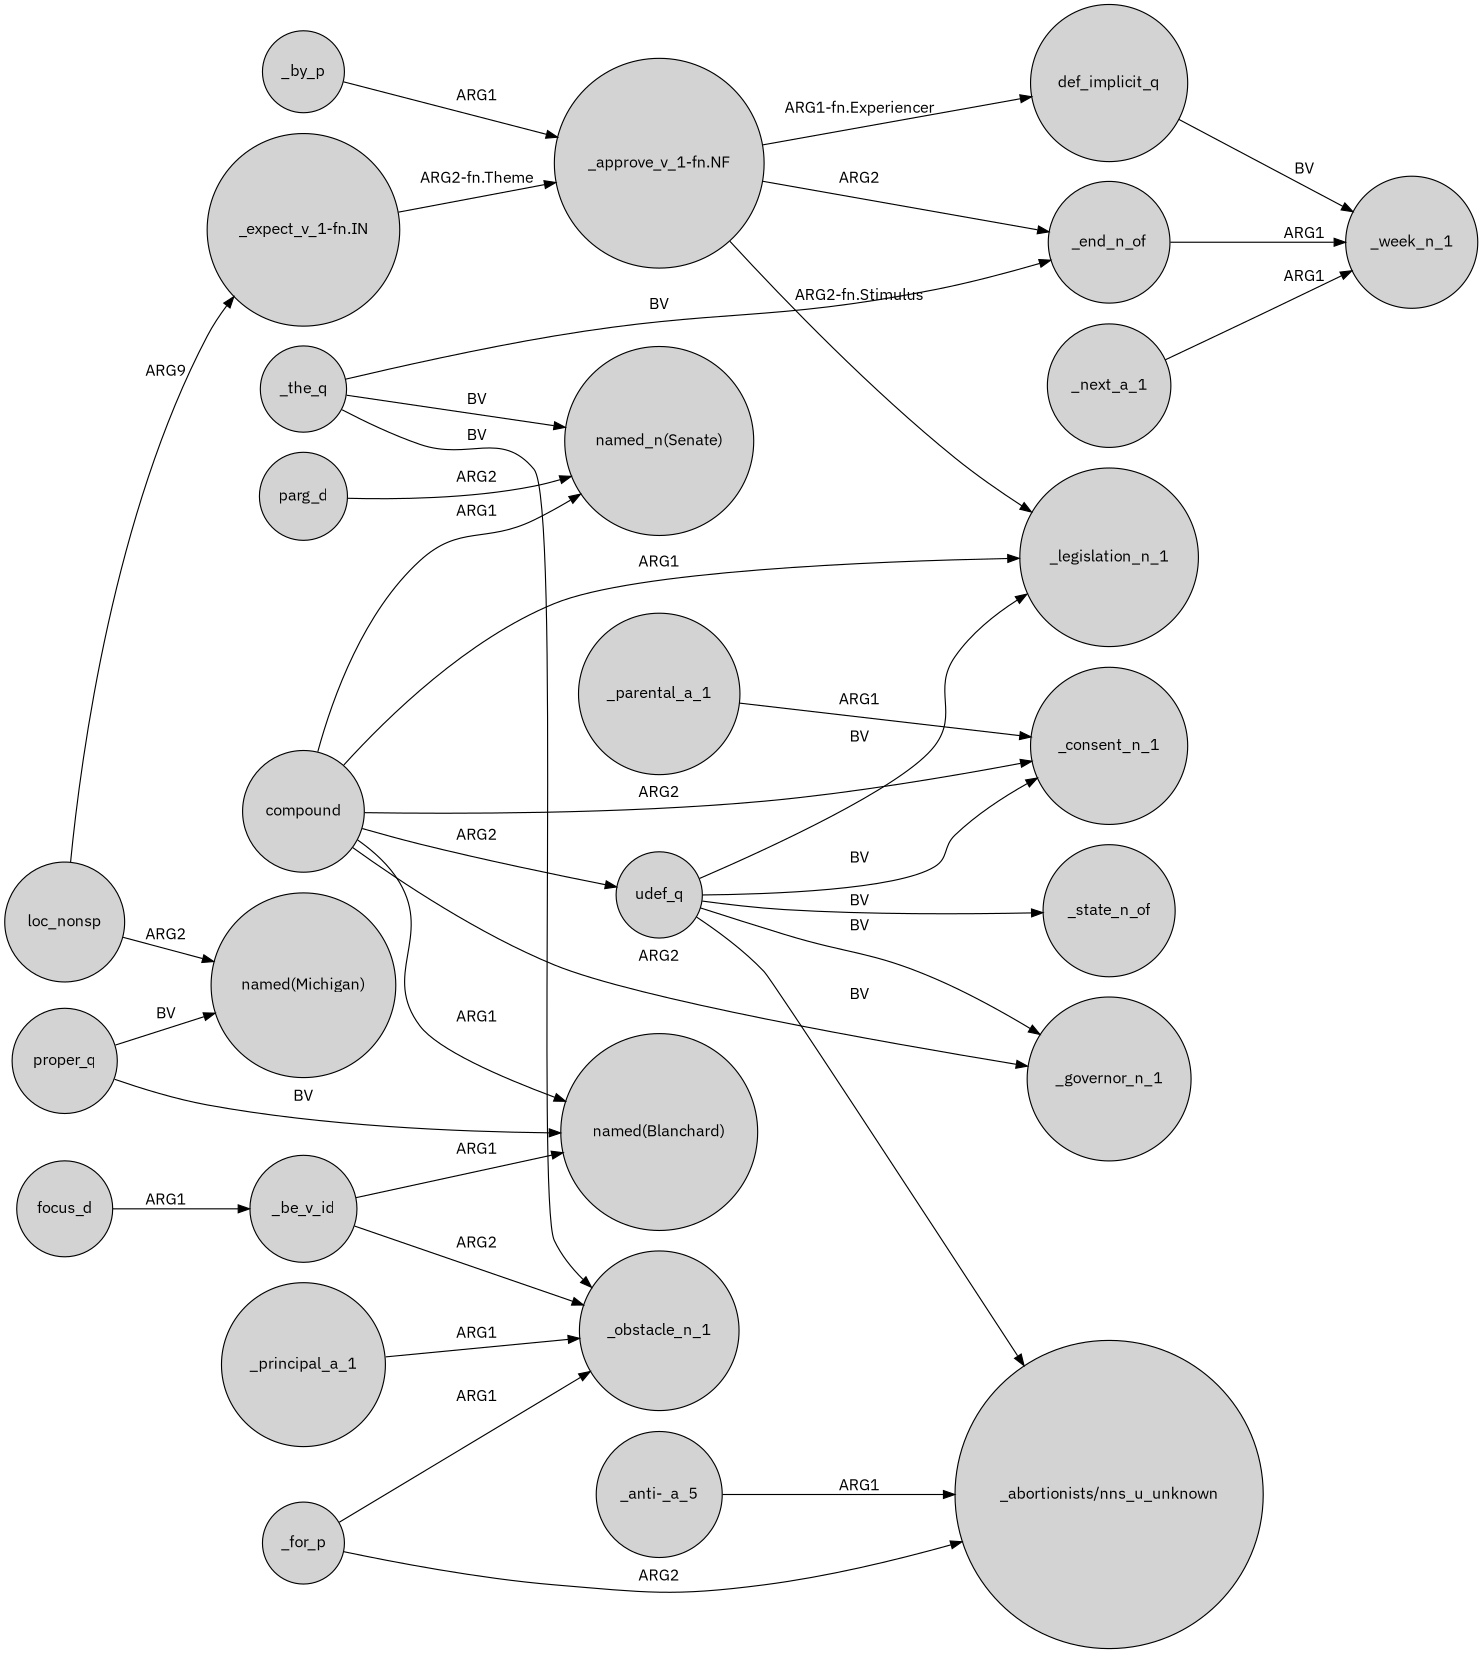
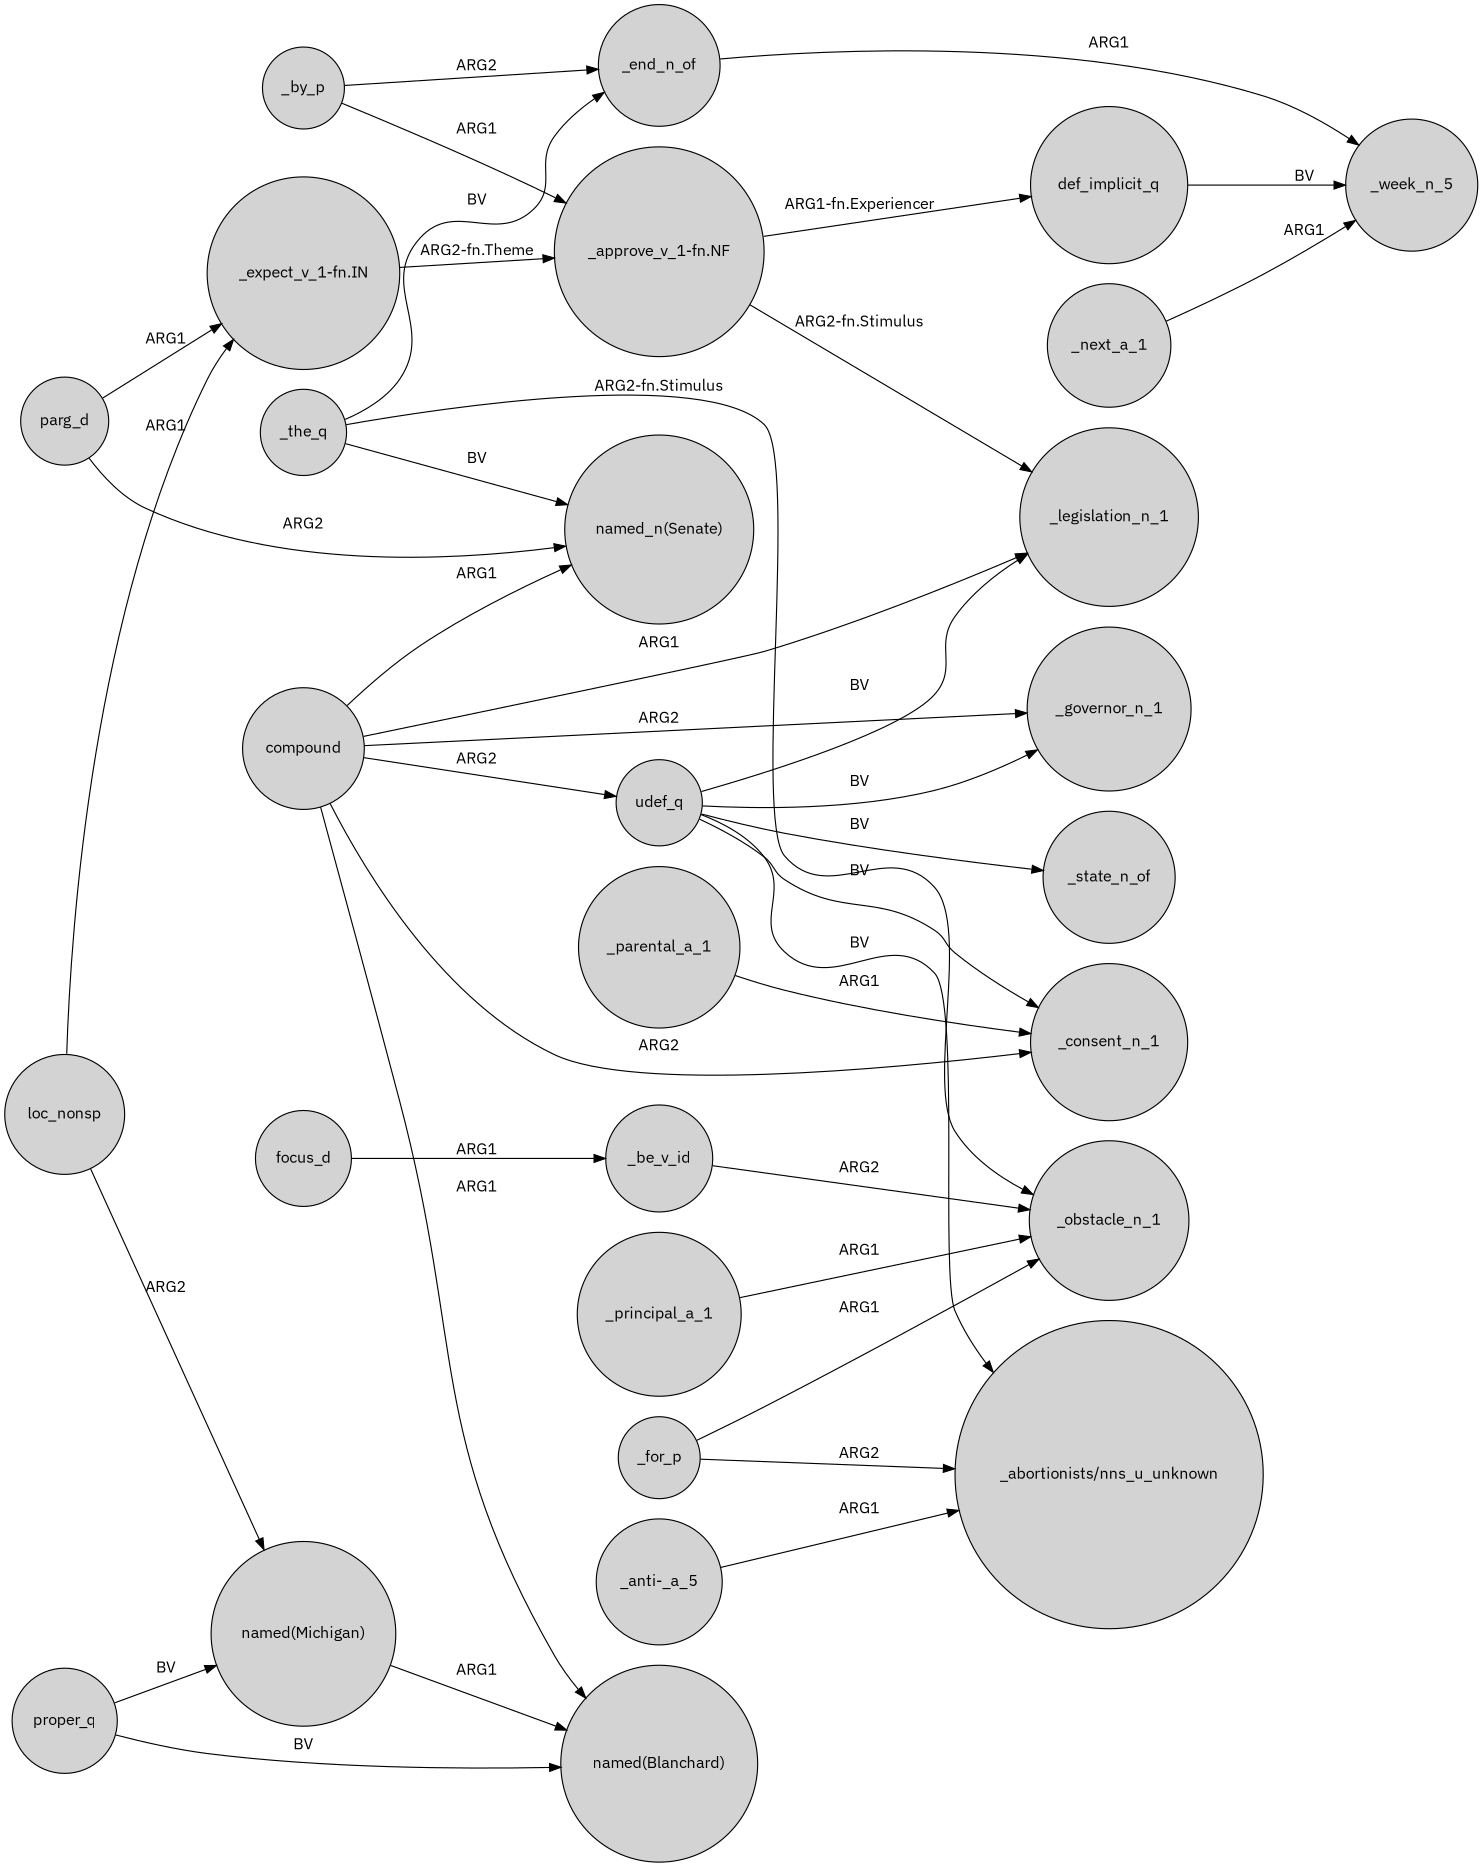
edge "_approve_v_1-fn.NF" -> "_end_n_of": now "_by_p" -> "_end_n_of"
node "_week_n_1": label "_week_n_1" -> "_week_n_5"
edge "parg_d" -> "_expect_v_1-fn.IN": added, label "ARG1"
edge "loc_nonsp" -> "_expect_v_1-fn.IN": label "ARG9" -> "ARG1"
edge "_the_q" -> "_obstacle_n_1": label "BV" -> "ARG2-fn.Stimulus"
edge "_be_v_id" -> "named(Blanchard)": now "named(Michigan)" -> "named(Blanchard)"
